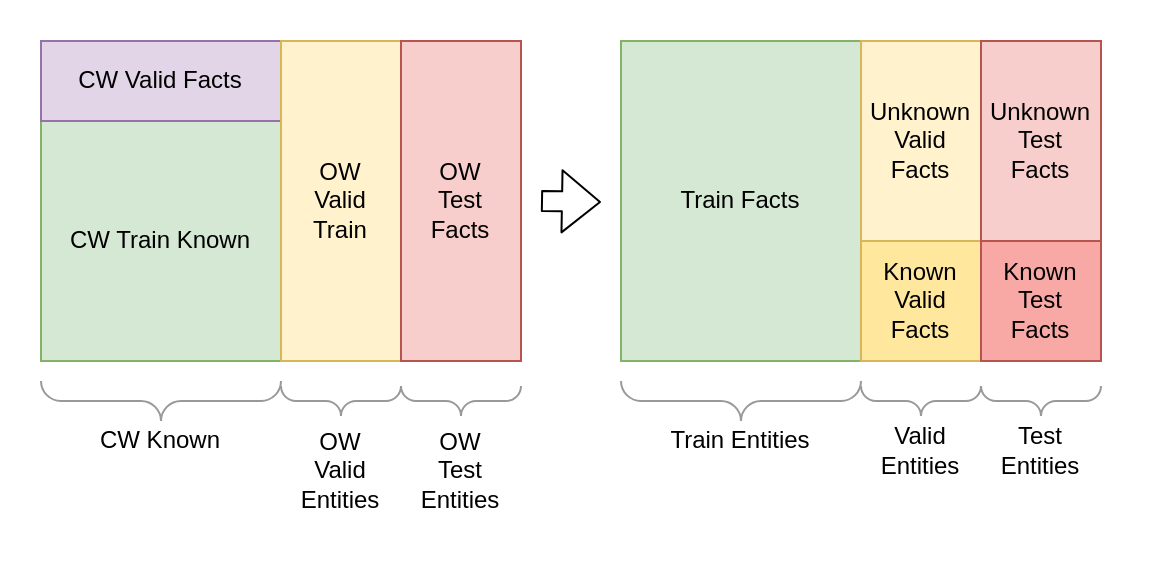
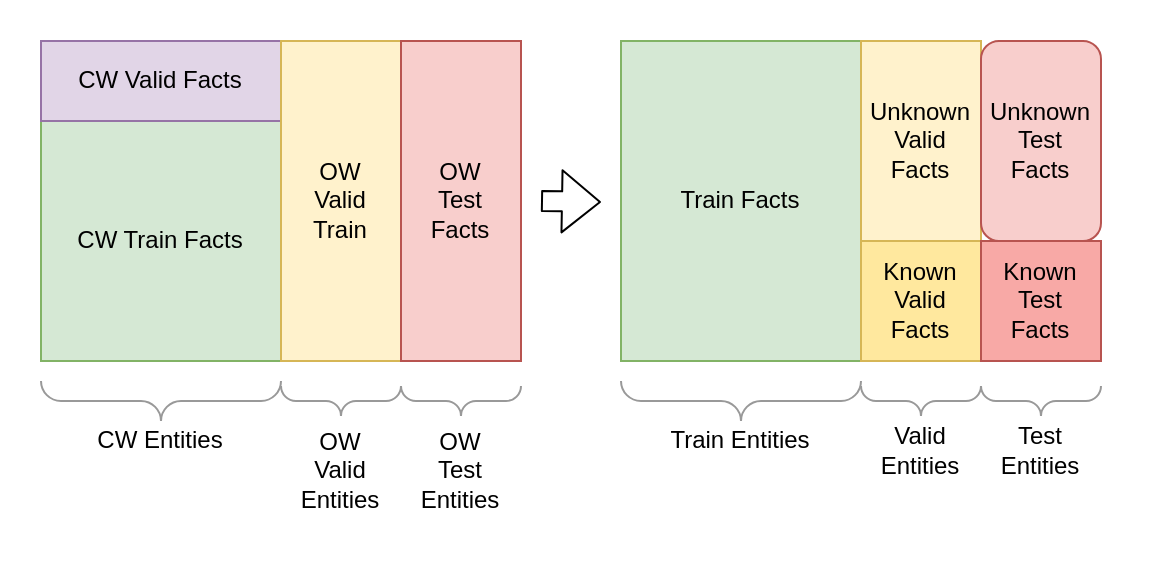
node "Unknown Test Facts": shape rectangle -> rounded rectangle
node "CW Train Known": label "CW Train Known" -> "CW Train Facts"
node "CW Known": label "CW Known" -> "CW Entities"
